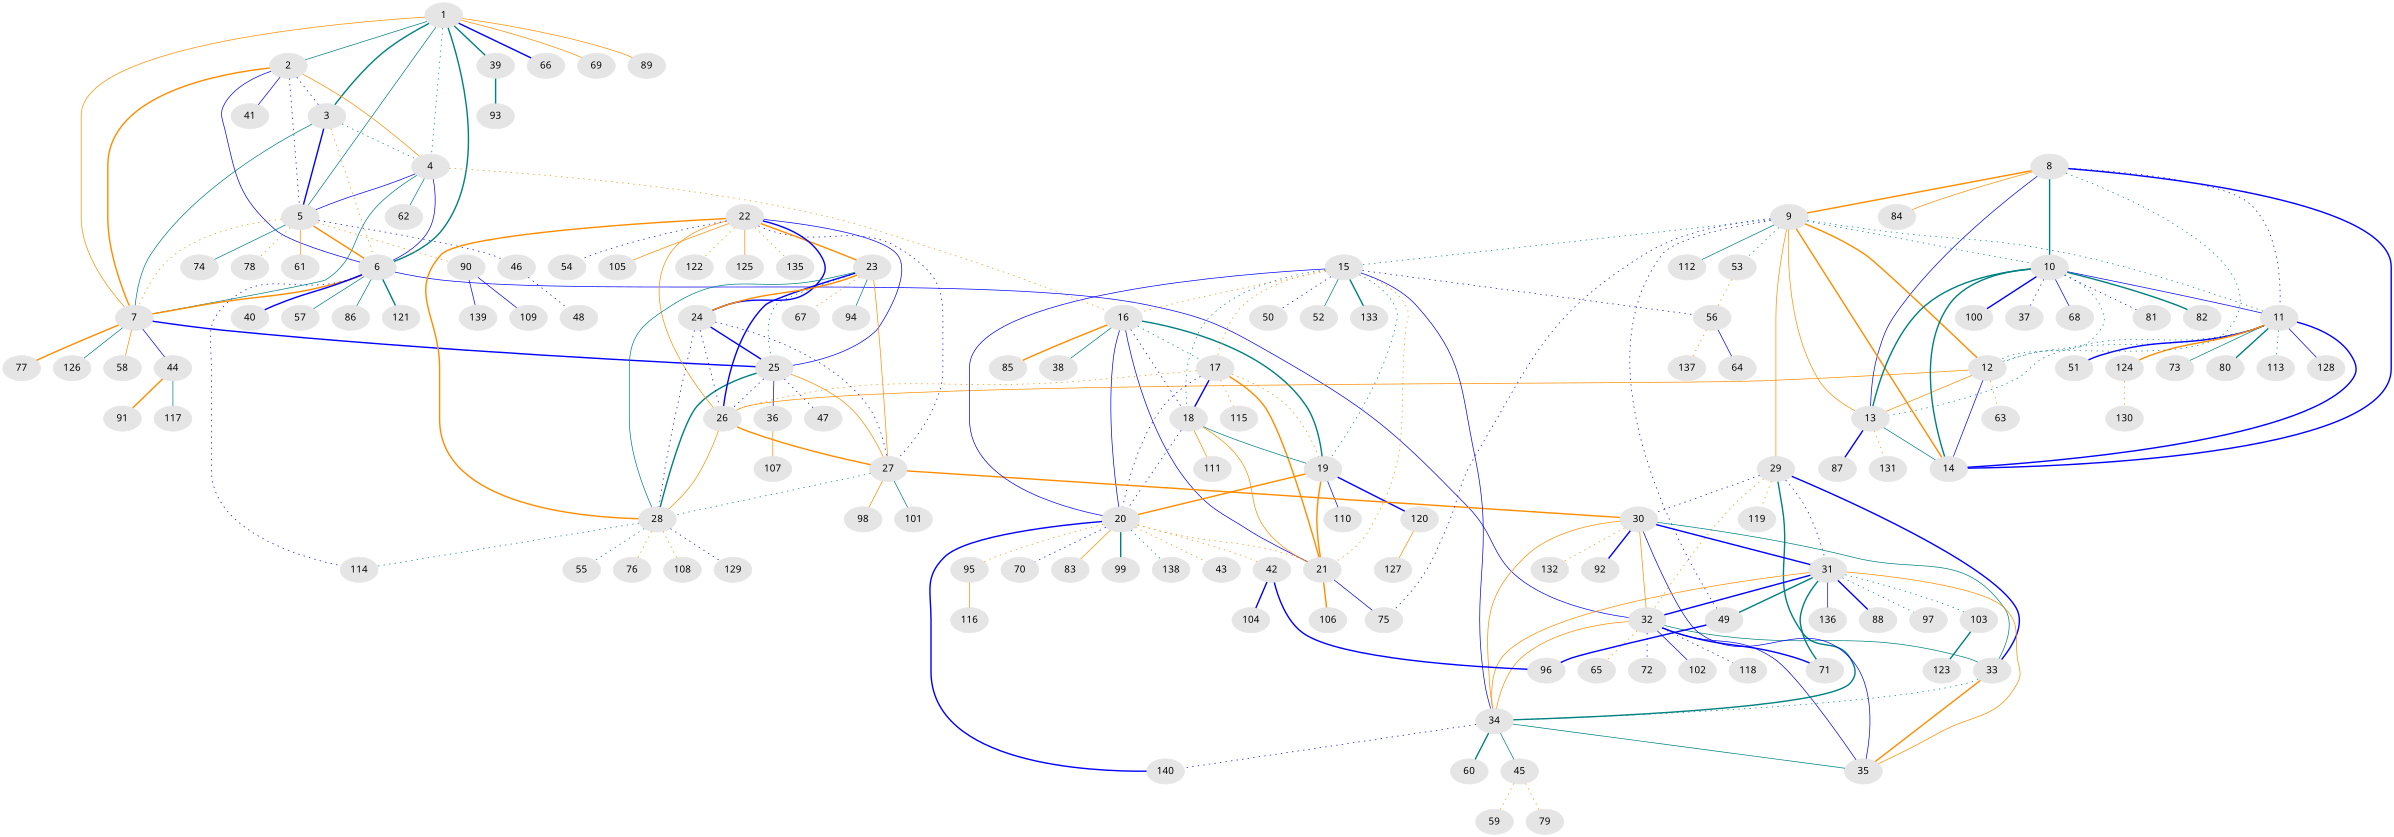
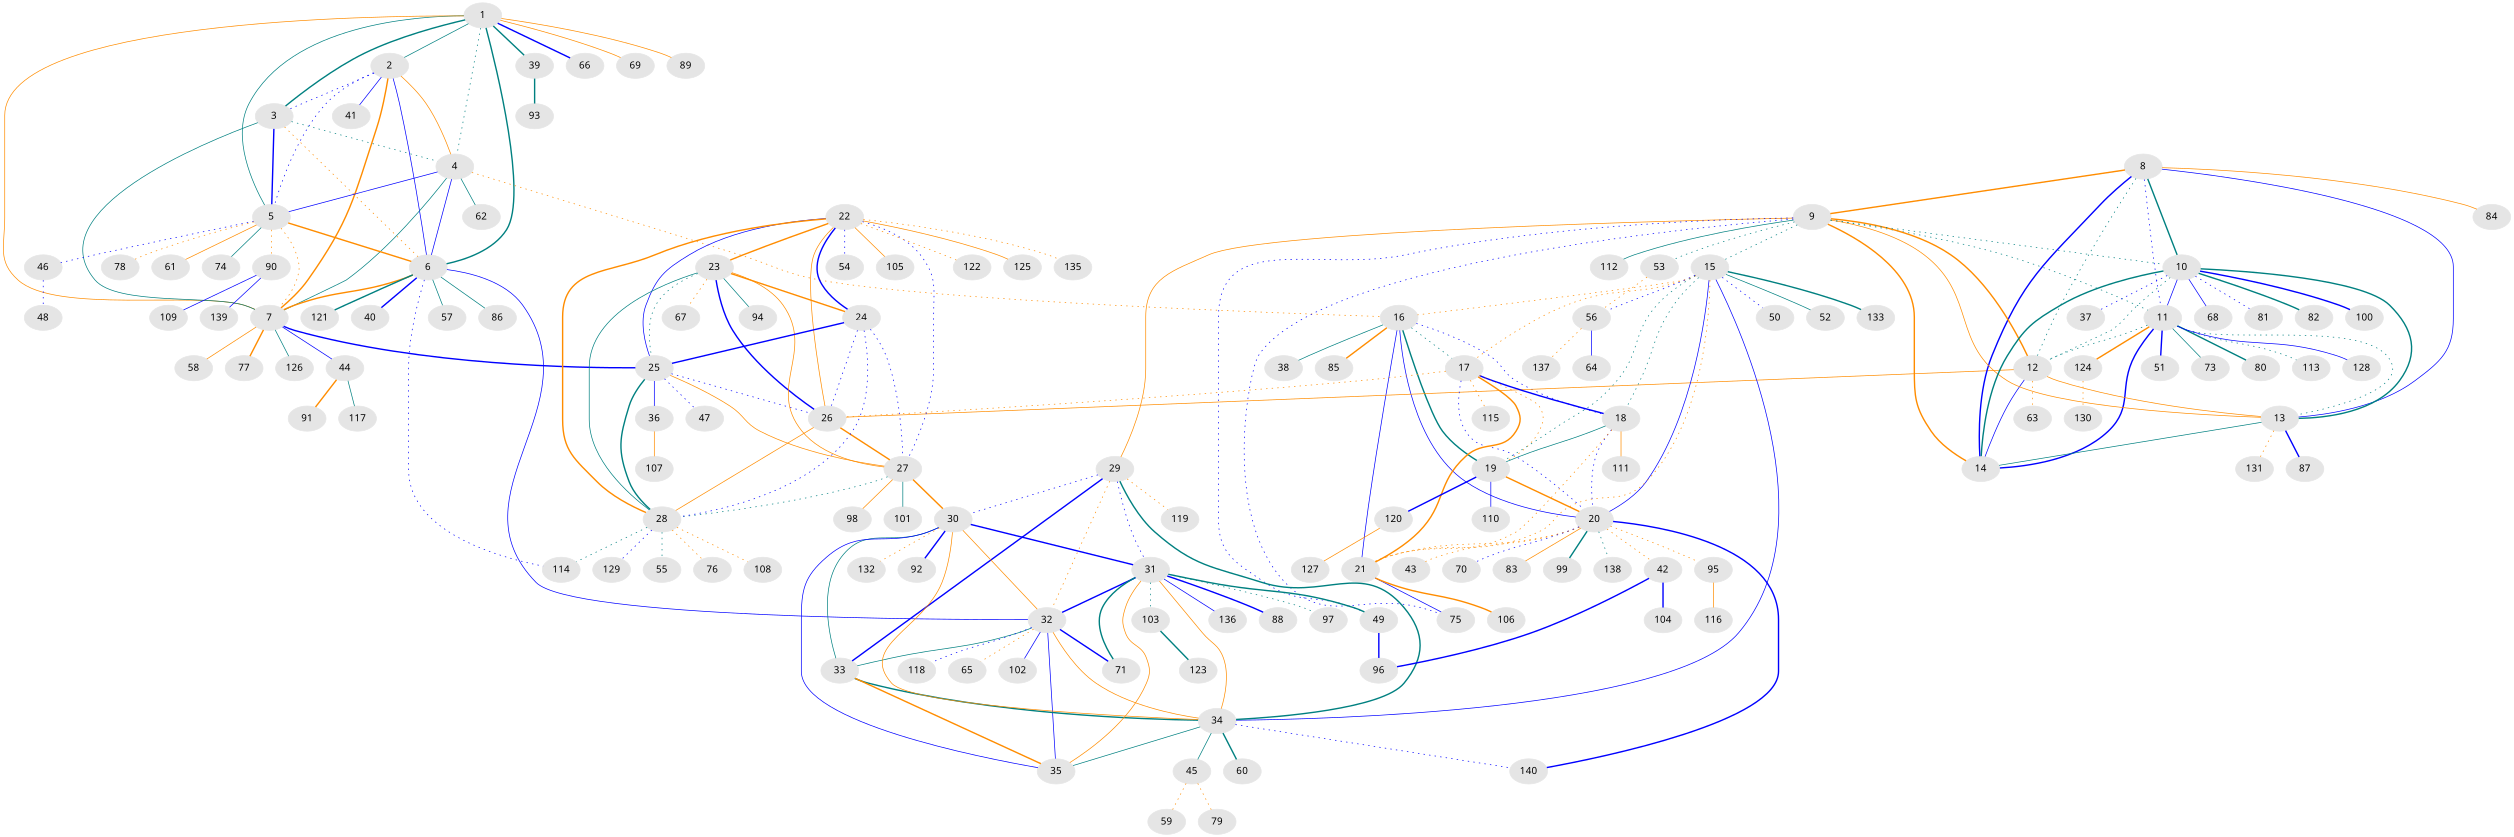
edge "18" -- "21": style solid -> dotted
edge "19" -- "21": removed
node "72": removed
edge "33" -- "34": style dotted -> bold
